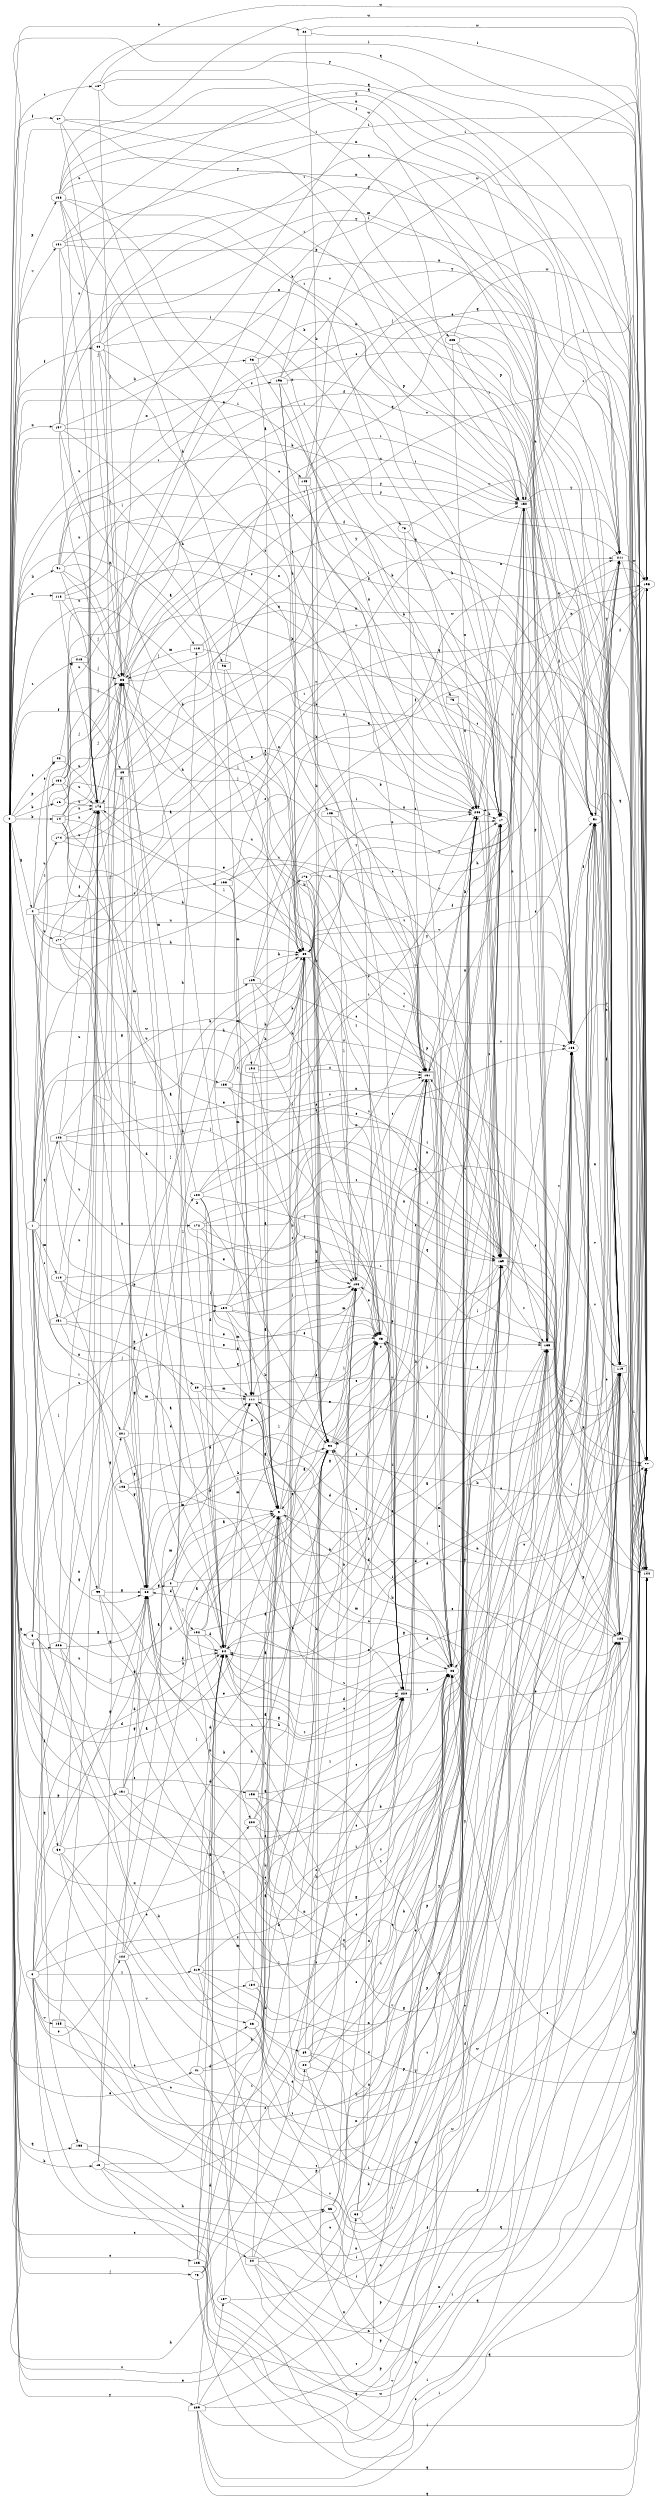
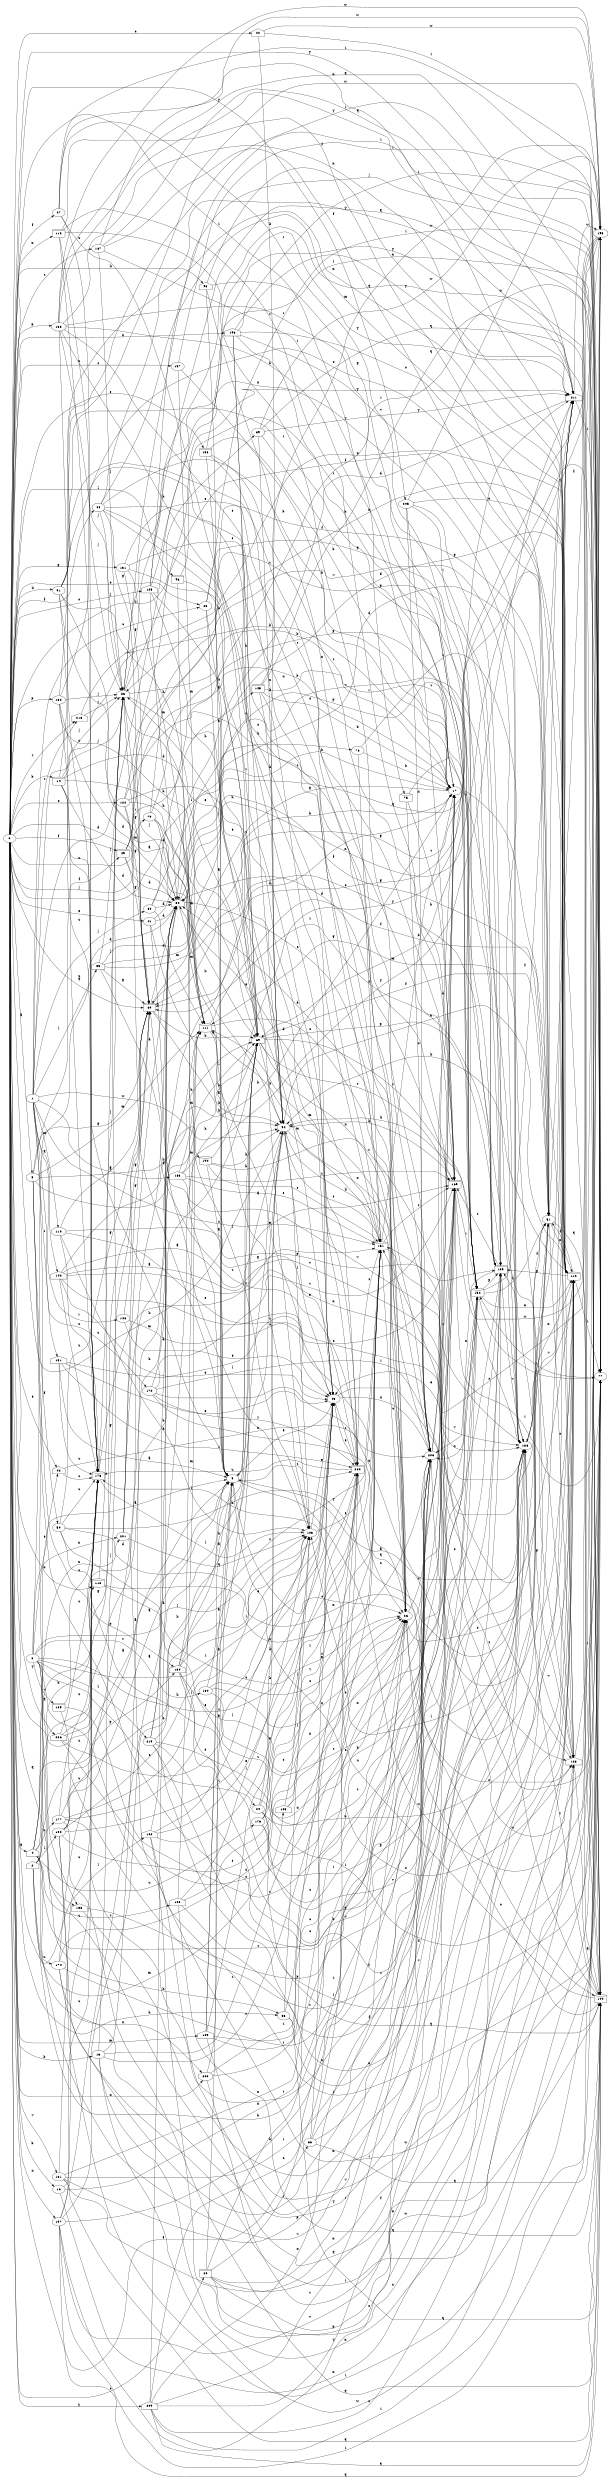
edge "205" -> "169": added, label "t"
edge "60" -> "2": reversed
